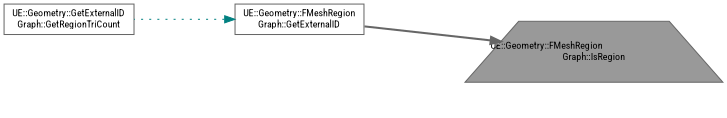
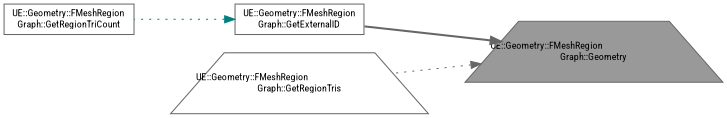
node "UE::Geometry::GetExternalID Graph::GetRegionTriCount": label "UE::Geometry::GetExternalID Graph::GetRegionTriCount" -> "UE::Geometry::FMeshRegion Graph::GetRegionTriCount"
node "UE::Geometry::FMeshRegion Graph::IsRegion": label "UE::Geometry::FMeshRegion Graph::IsRegion" -> "UE::Geometry::FMeshRegion Graph::Geometry"
node "UE::Geometry::FMeshRegion Graph::GetRegionTris": added
